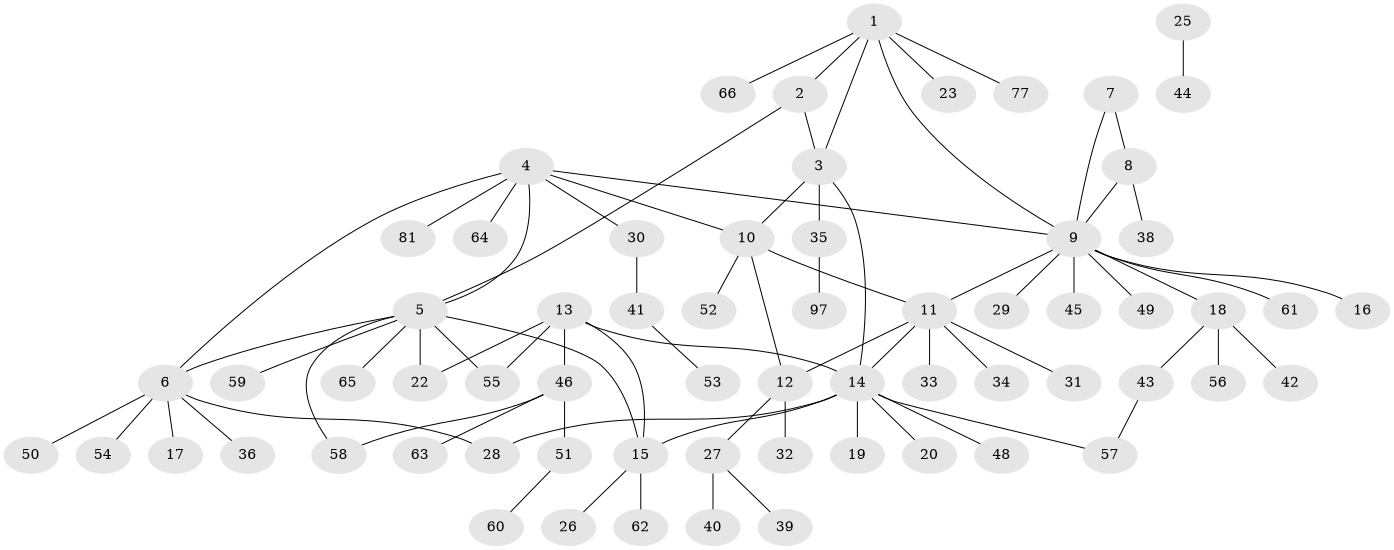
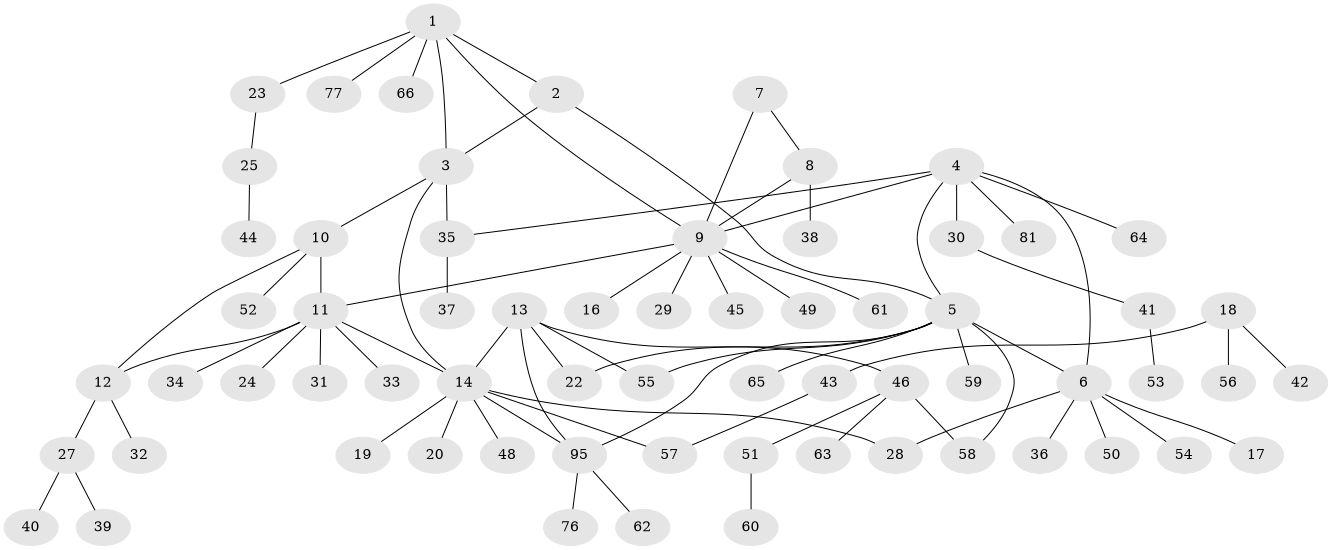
edge "23" -- "25": added
edge "4" -- "10": now "4" -- "35"
edge "9" -- "18": removed
node "97": label "97" -> "37"
node "24": added
node "15": label "15" -> "95"
node "26": label "26" -> "76"
